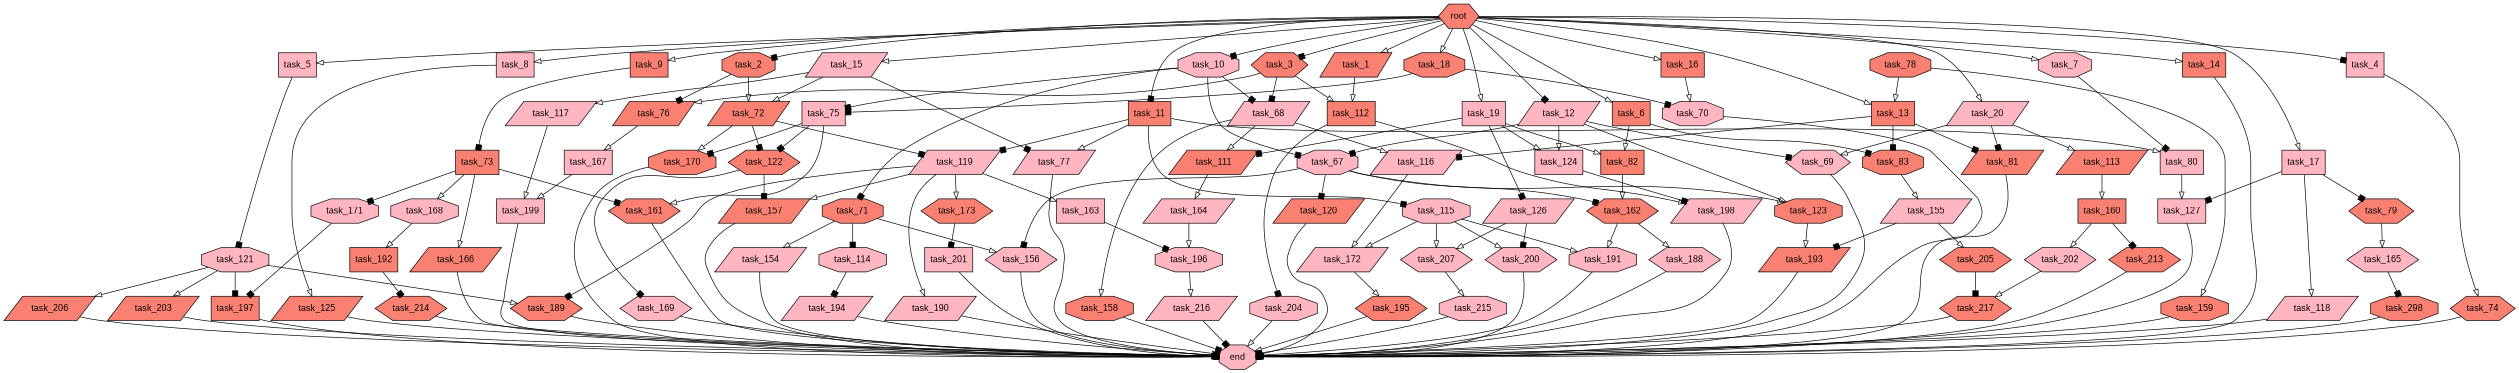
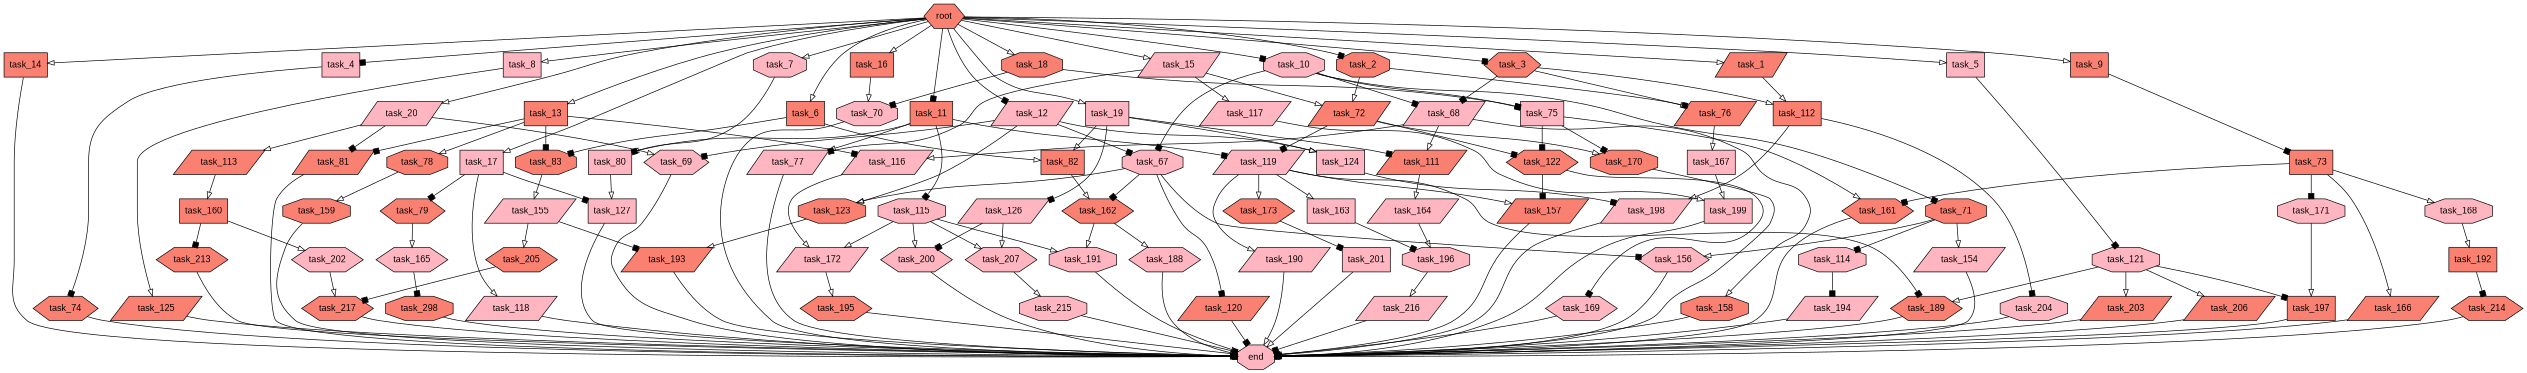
edge "task_78" -> "task_13": reversed
edge "task_4" -> "task_74": arrowhead onormal -> box
edge "task_171" -> "task_197": arrowhead box -> onormal
